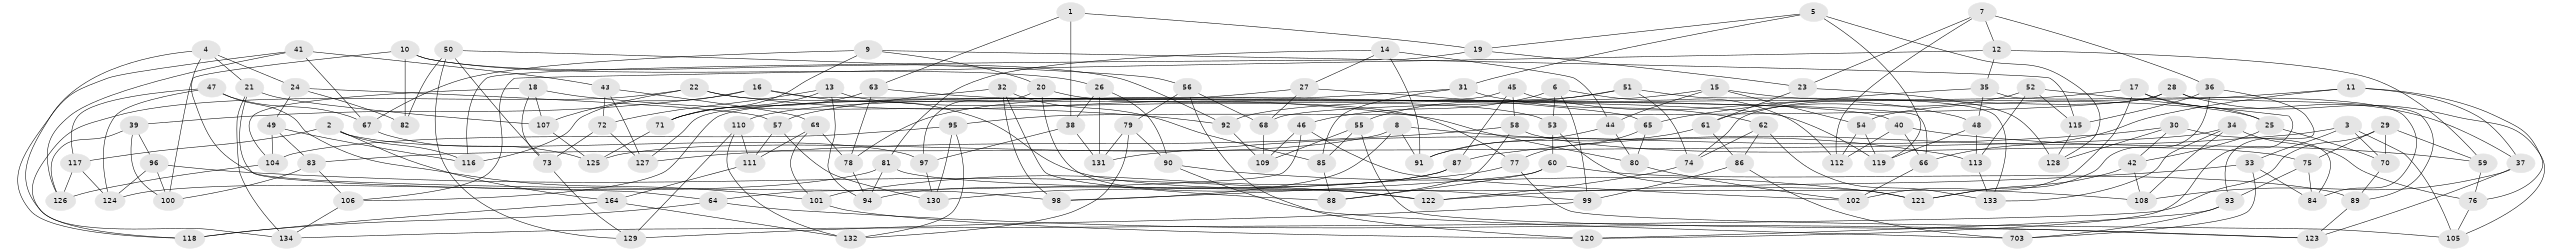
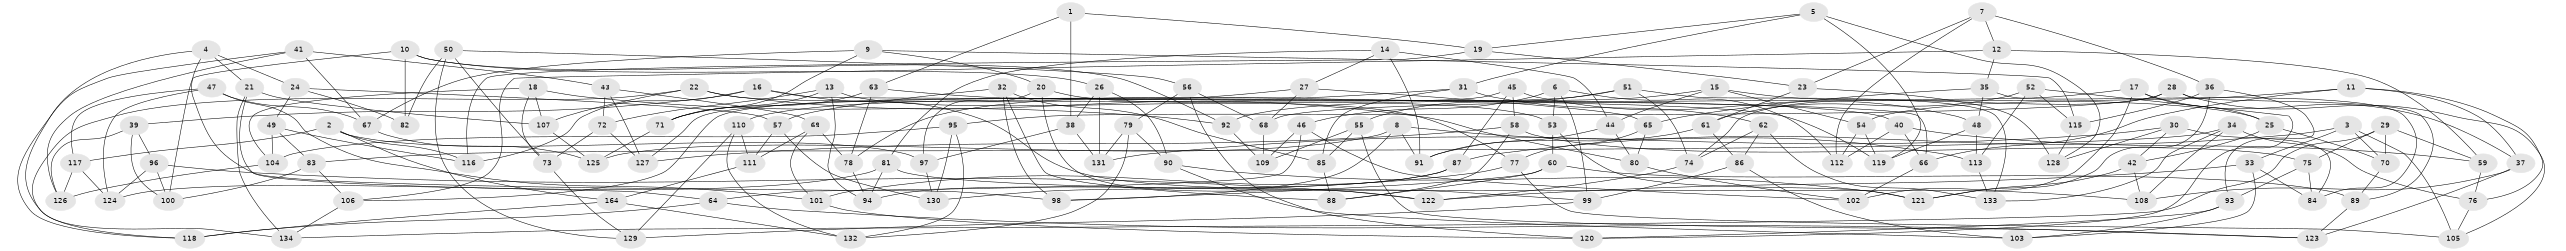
node "703": label "703" -> "103"
